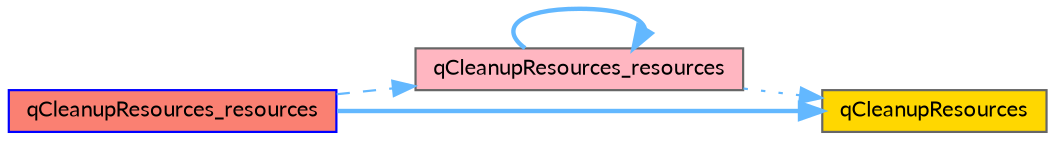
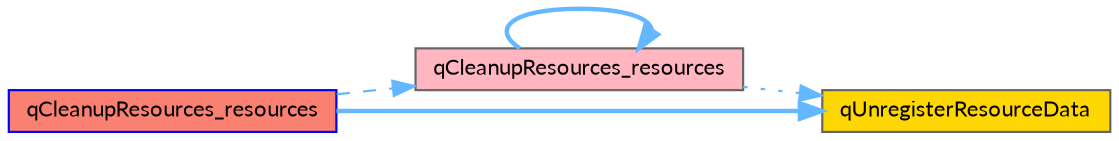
node "qCleanupResources": label "qCleanupResources" -> "qUnregisterResourceData"
